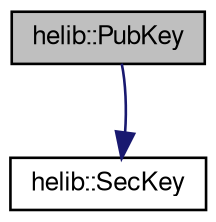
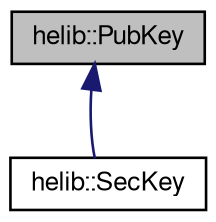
edge "helib::PubKey" -> "helib::SecKey": reversed
